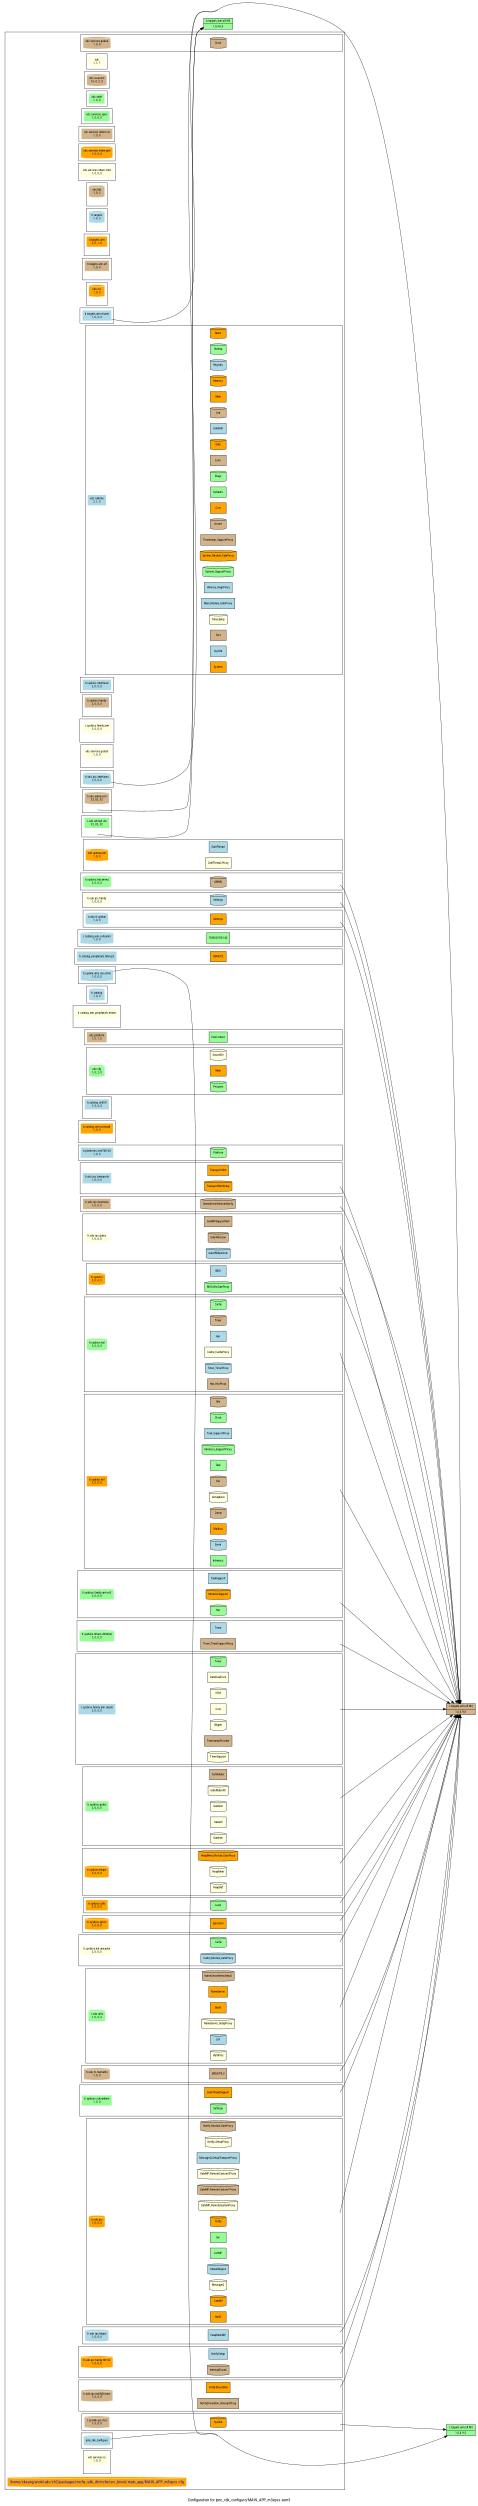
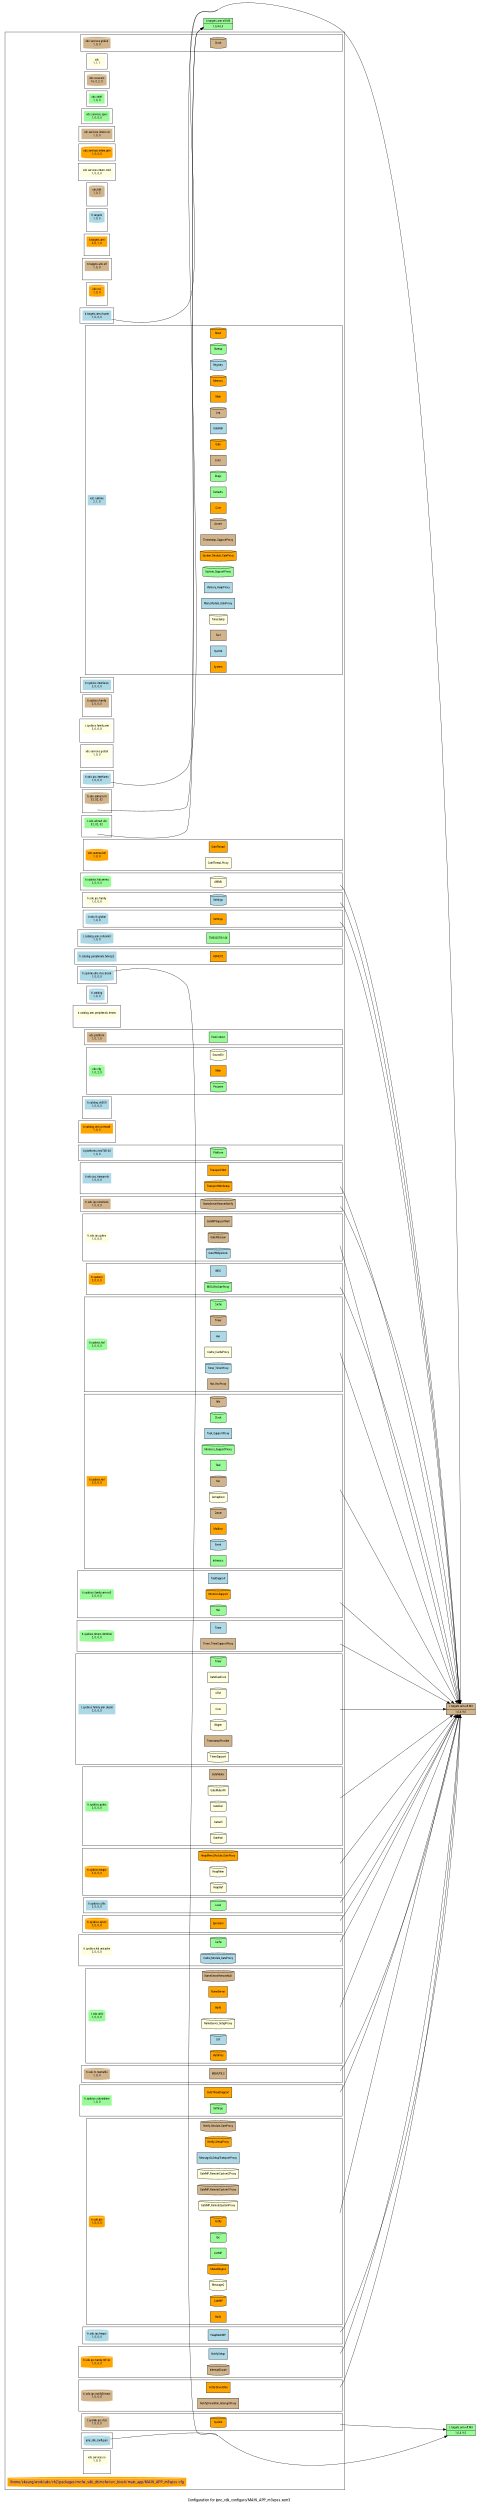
node "GateThread": fillcolor lightblue -> orange
node "AMMU": fillcolor tan -> lightyellow
node "ti.syslink.utils.rtos.drv6 1, 0, 0, 0": label "ti.syslink.utils.rtos.drv6 1, 0, 0, 0" -> "ti.syslink.utils.rtos.bios6 1, 0, 0, 0"
node "ti.sysbios.utils 2, 0, 0, 0": fillcolor orange -> lightblue
node "MultiProc": fillcolor lightyellow -> orange
node "Notify_SetupProxy": fillcolor lightyellow -> orange
node "Ipc": shape box -> cylinder
node "SharedRegion": fillcolor lightblue -> orange
